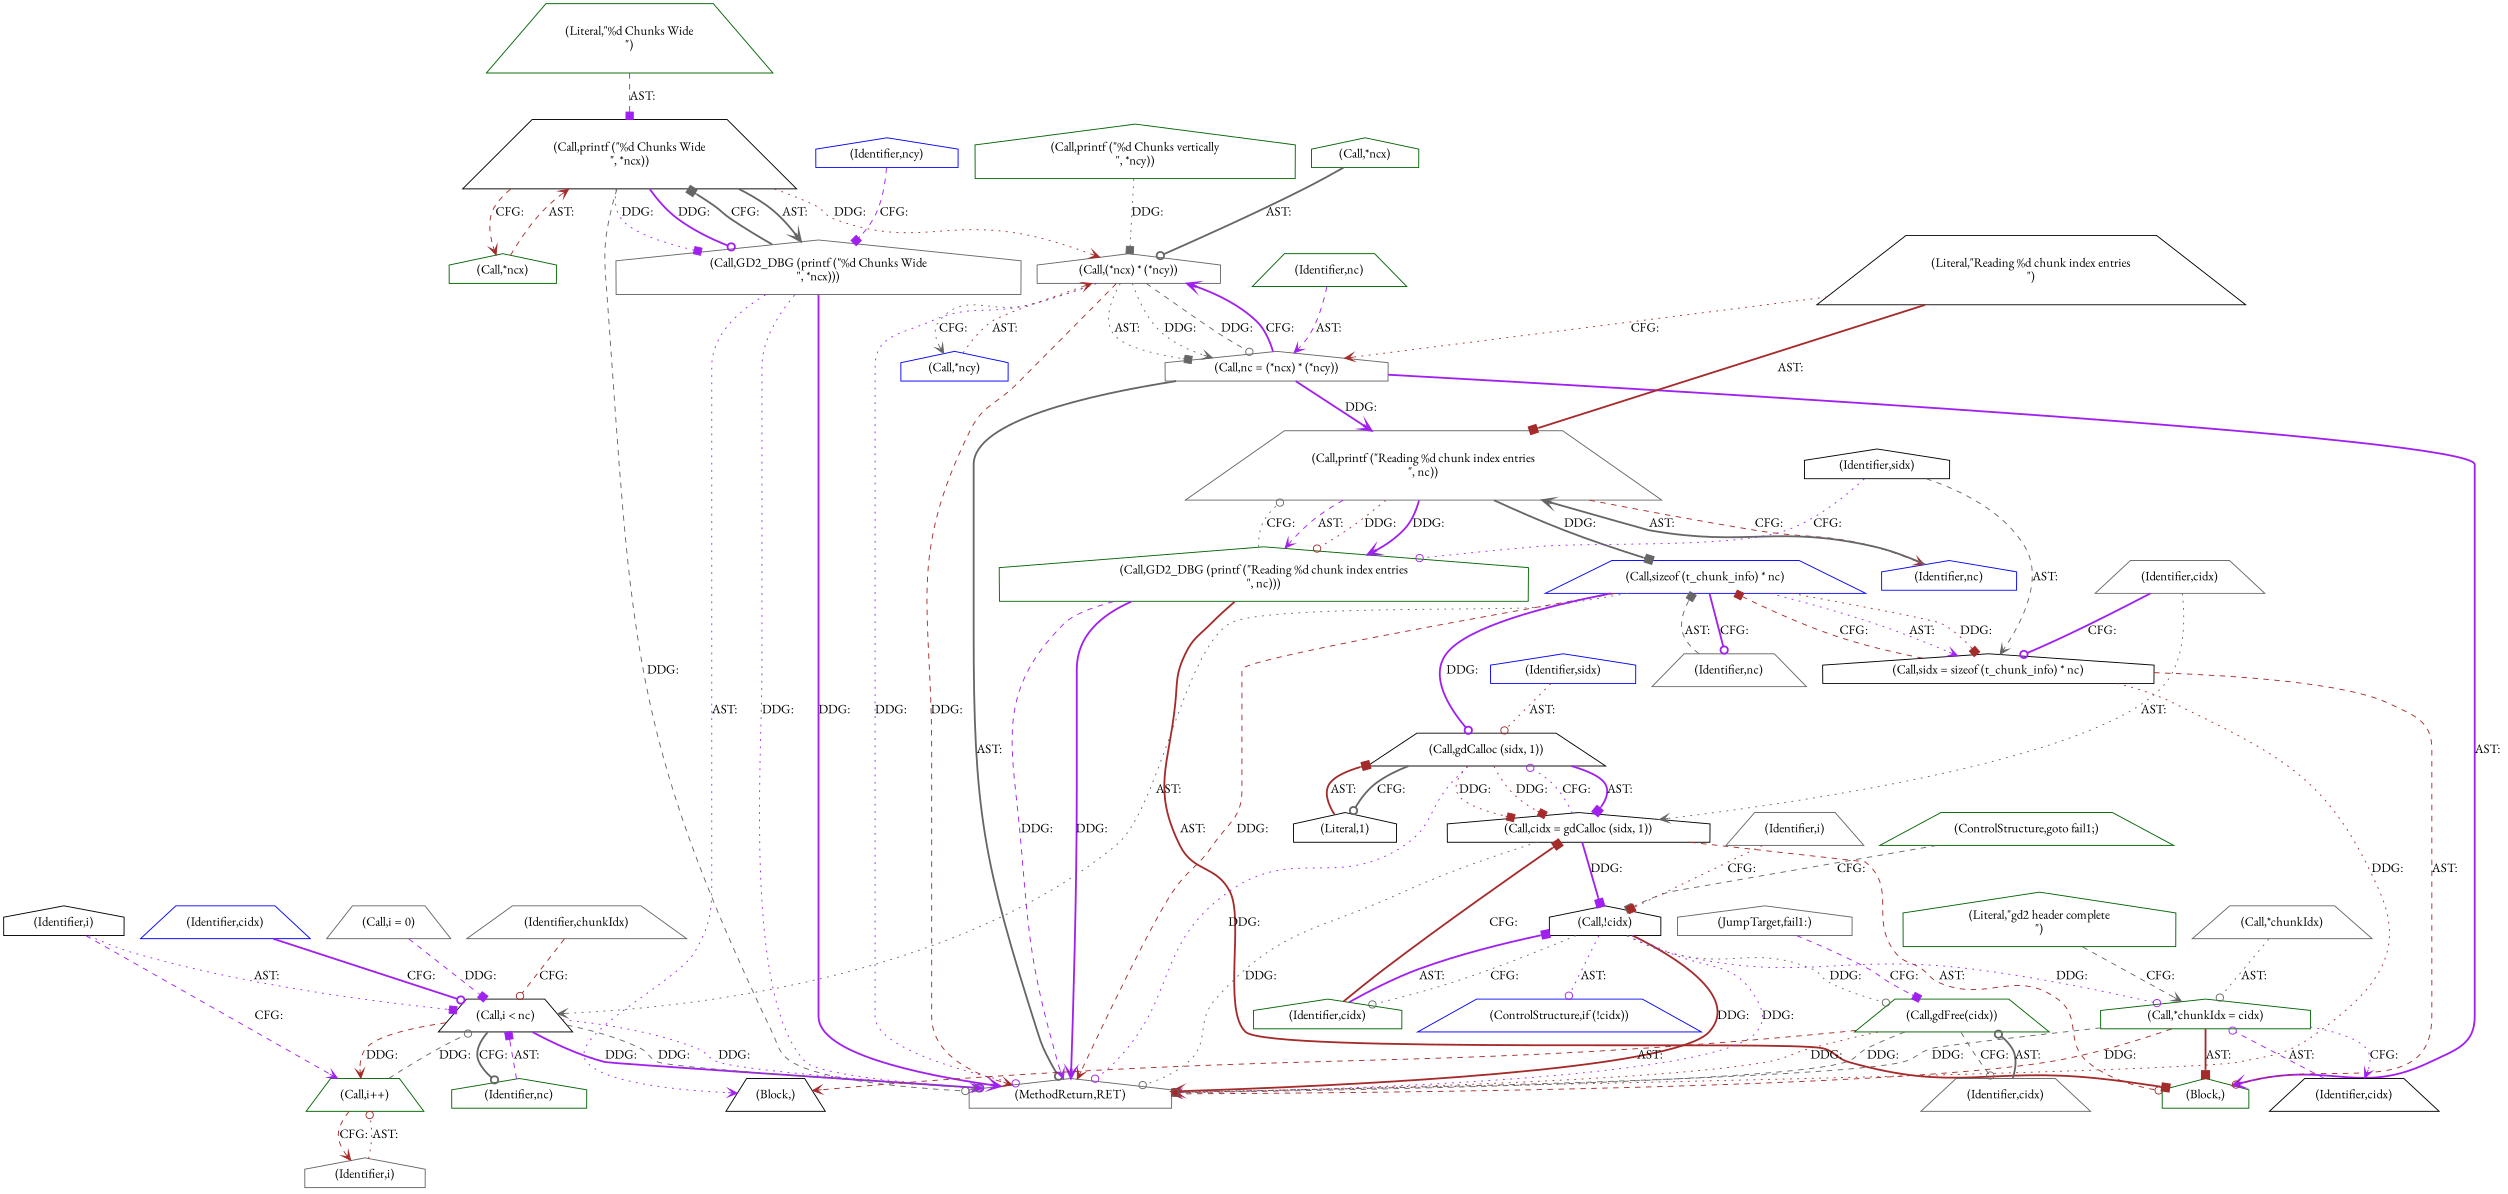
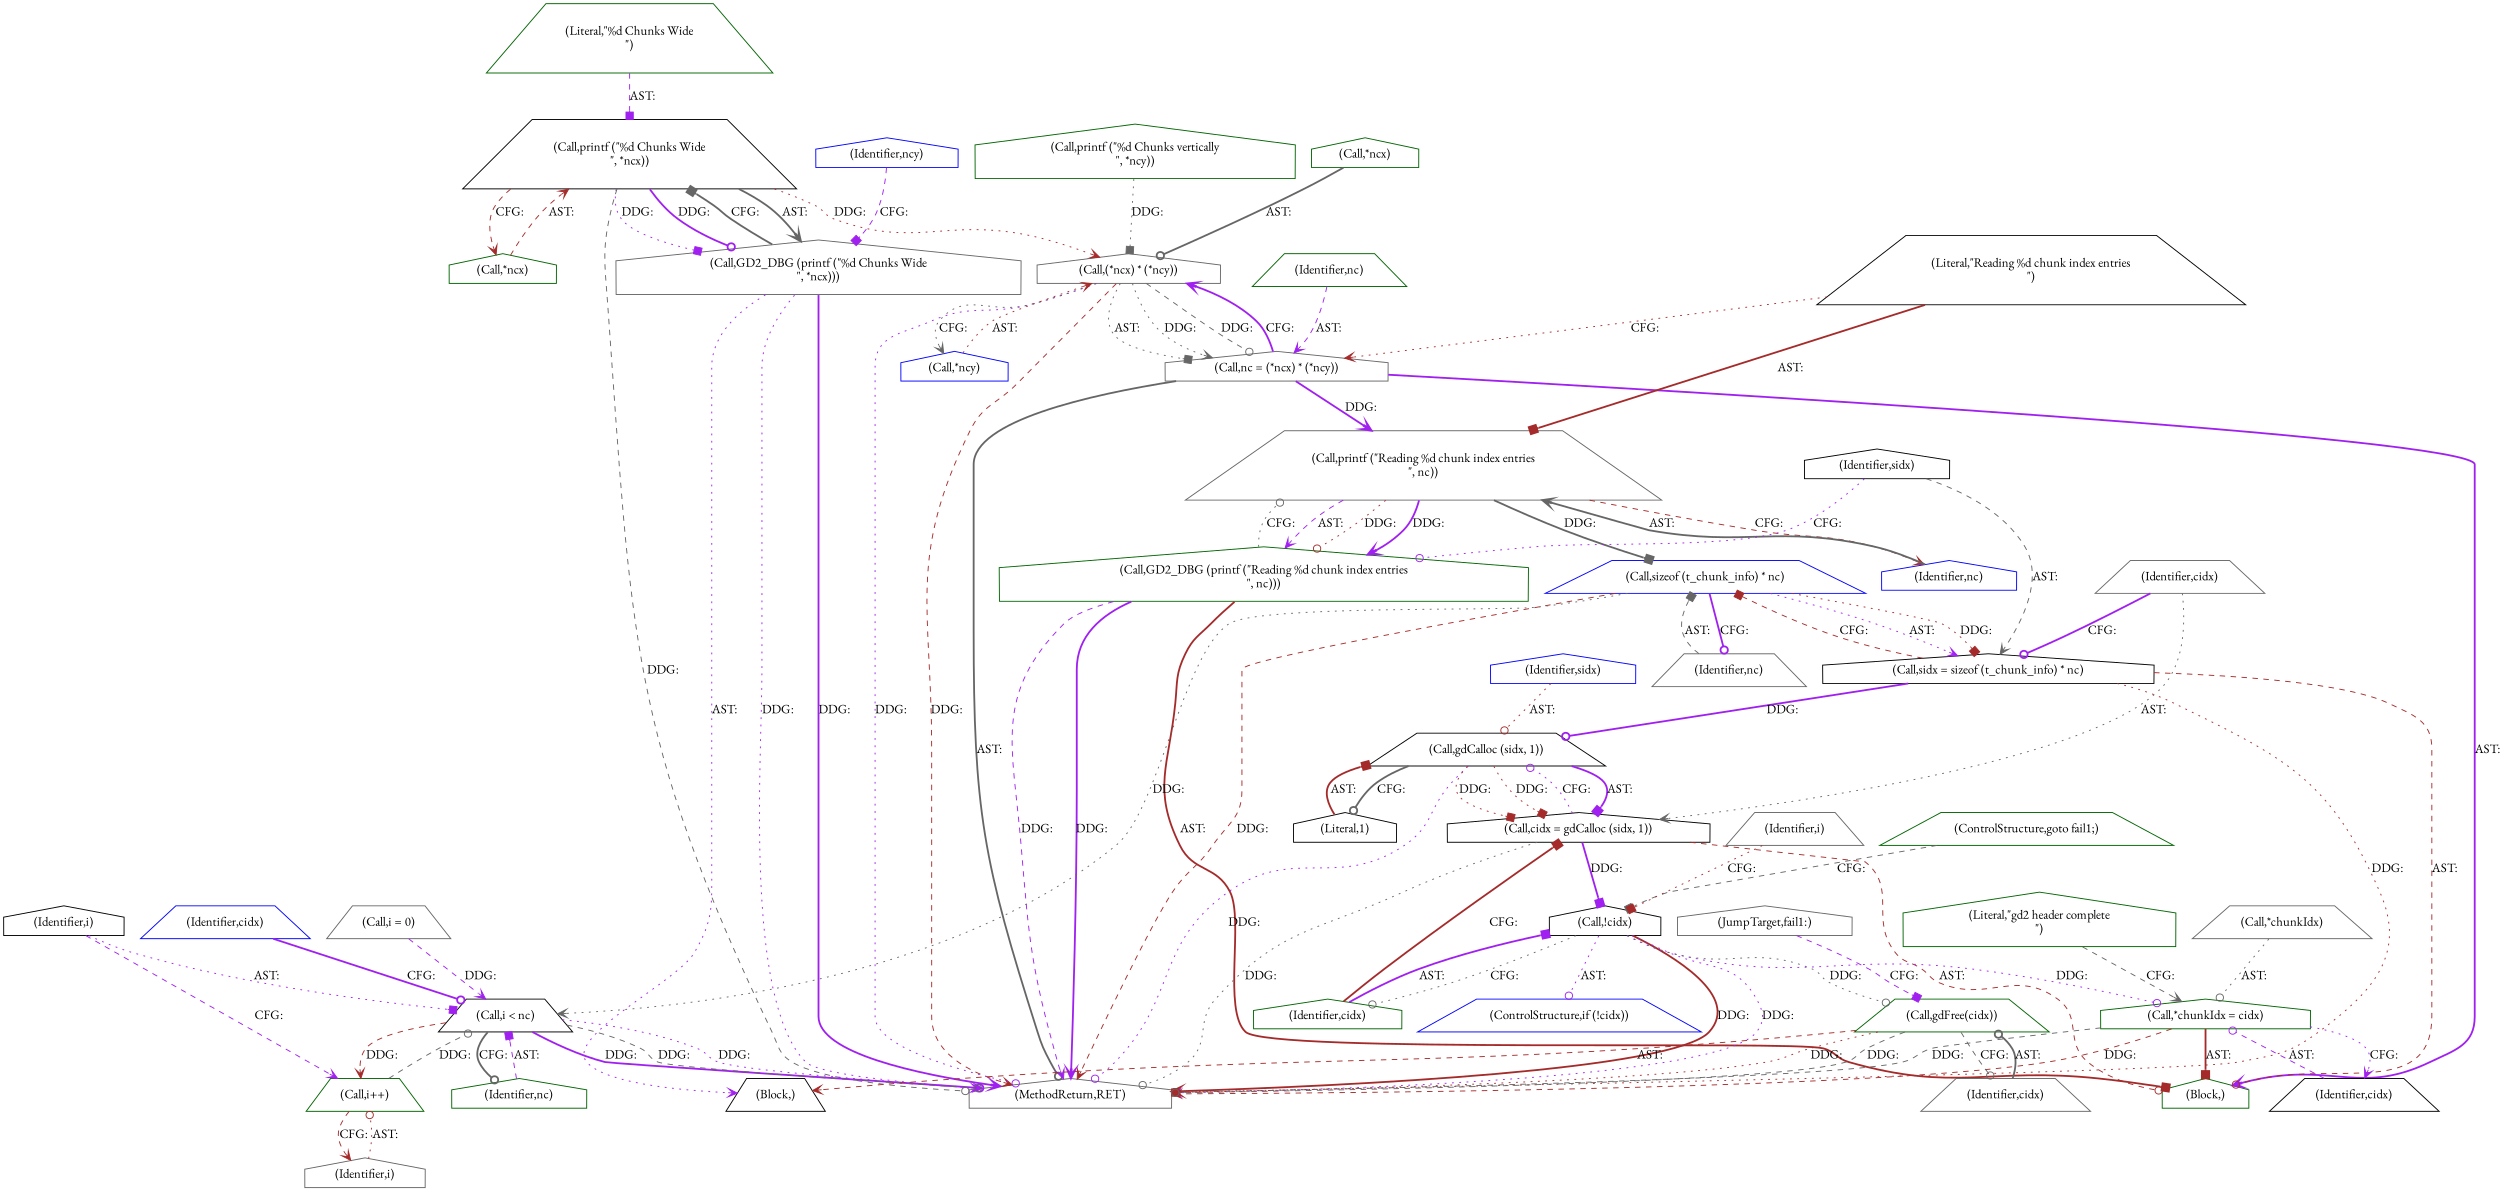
edge "(Call,sizeof (t_chunk_info) * nc)" -> "(Call,gdCalloc (sidx, 1))": now "(Call,sidx = sizeof (t_chunk_info) * nc)" -> "(Call,gdCalloc (sidx, 1))"
edge "(Call,sizeof (t_chunk_info) * nc)" -> "(Call,i < nc)": label "AST: " -> "DDG: "
node "(Identifier,chunkIdx)": removed
edge "(Call,i = 0)" -> "(Call,i < nc)": arrowhead box -> vee
